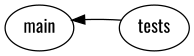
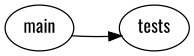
edge "tests" -> "main": reversed
